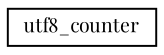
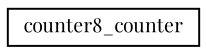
node "utf8_counter": label "utf8_counter" -> "counter8_counter"
